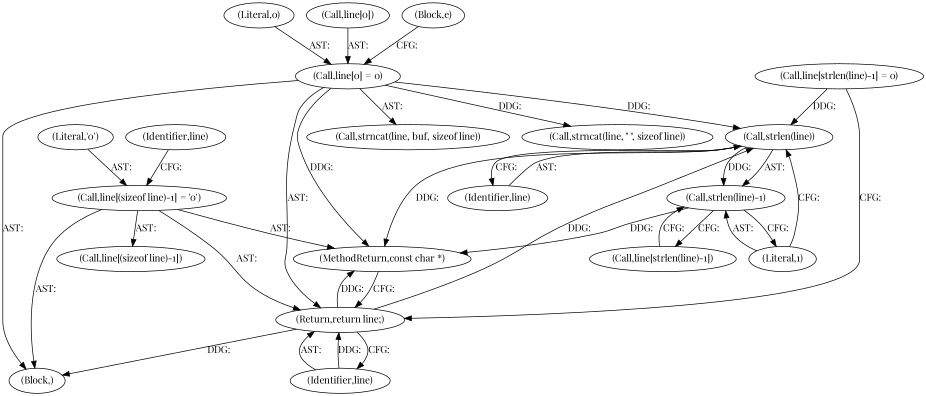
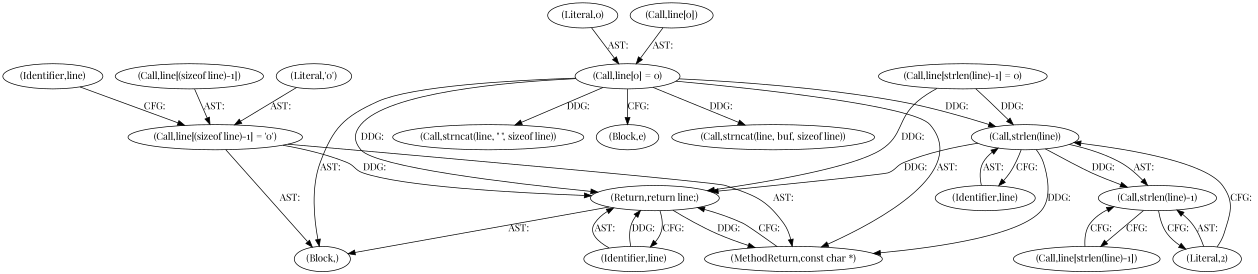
edge "(Block,e)" -> "(Call,line[0] = 0)": reversed
edge "(Call,line[0] = 0)" -> "(Call,strncat(line, buf, sizeof line))": label "AST: " -> "DDG: "
edge "(Call,line[0] = 0)" -> "(MethodReturn,const char *)": label "DDG: " -> "AST: "
edge "(Call,line[0] = 0)" -> "(Return,return line;)": label "AST: " -> "DDG: "
edge "(Call,line[strlen(line)-1] = 0)" -> "(Return,return line;)": label "CFG: " -> "DDG: "
edge "(Call,line[(sizeof line)-1] = '0')" -> "(Call,line[(sizeof line)-1])": reversed
edge "(Return,return line;)" -> "(Call,strlen(line))": reversed
edge "(Call,strlen(line)-1)" -> "(MethodReturn,const char *)": removed, label "DDG:"
edge "(Call,line[(sizeof line)-1] = '0')" -> "(Return,return line;)": label "AST: " -> "DDG: "
node "(Literal,1)": label "(Literal,1)" -> "(Literal,2)"
edge "(Return,return line;)" -> "(Block,)": label "DDG: " -> "AST: "
